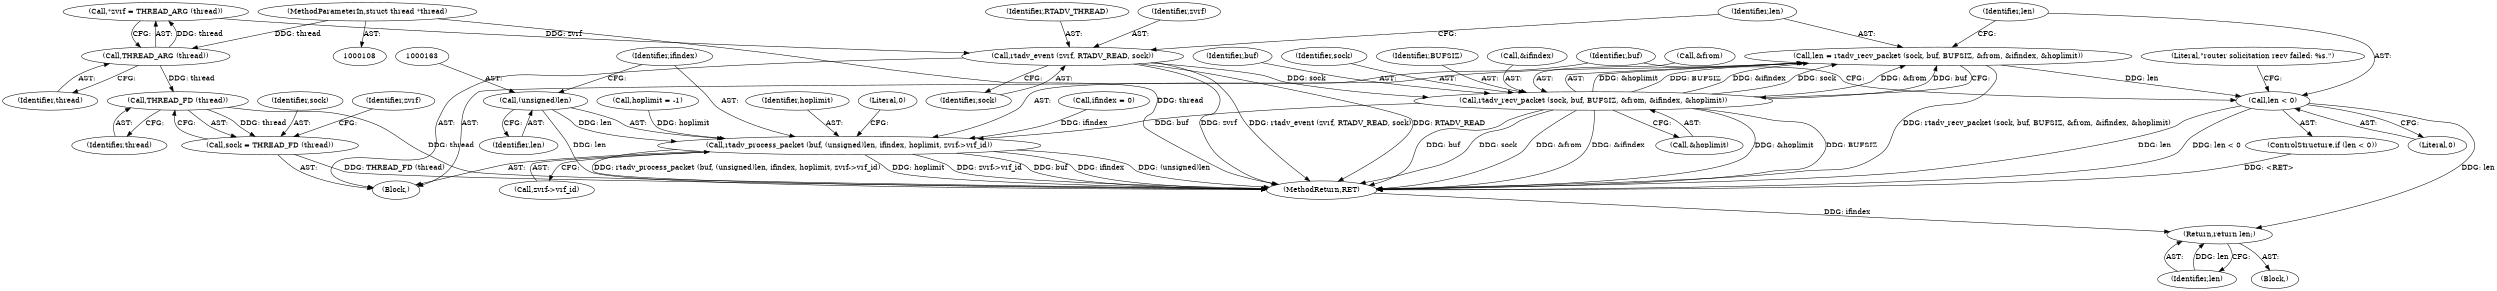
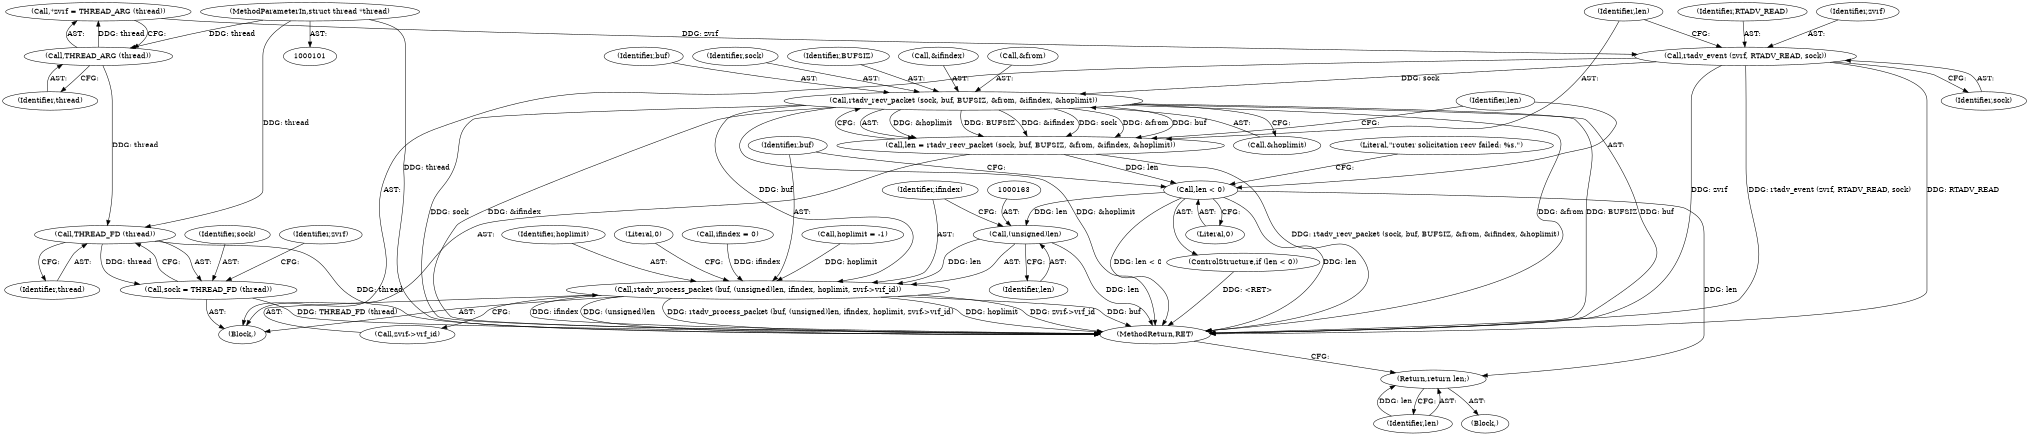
node "(Identifier,RTADV_THREAD)": label "(Identifier,RTADV_THREAD)" -> "(Identifier,RTADV_READ)"
node "1000108": label "1000108" -> "1000101"
edge "(MethodParameterIn,struct thread *thread)" -> "(Call,THREAD_FD (thread))": added, label "DDG: thread"
edge "(Call,len < 0)" -> "(Call,(unsigned)len)": added, label "DDG: len"
edge "(MethodReturn,RET)" -> "(Return,return len;)": label "DDG: ifindex" -> "CFG: "
